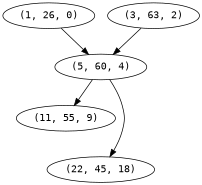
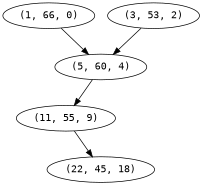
node "(1, 26, 0)": label "(1, 26, 0)" -> "(1, 66, 0)"
node "(3, 63, 2)": label "(3, 63, 2)" -> "(3, 53, 2)"
edge "(5, 60, 4)" -> "(22, 45, 18)": now "(11, 55, 9)" -> "(22, 45, 18)"
